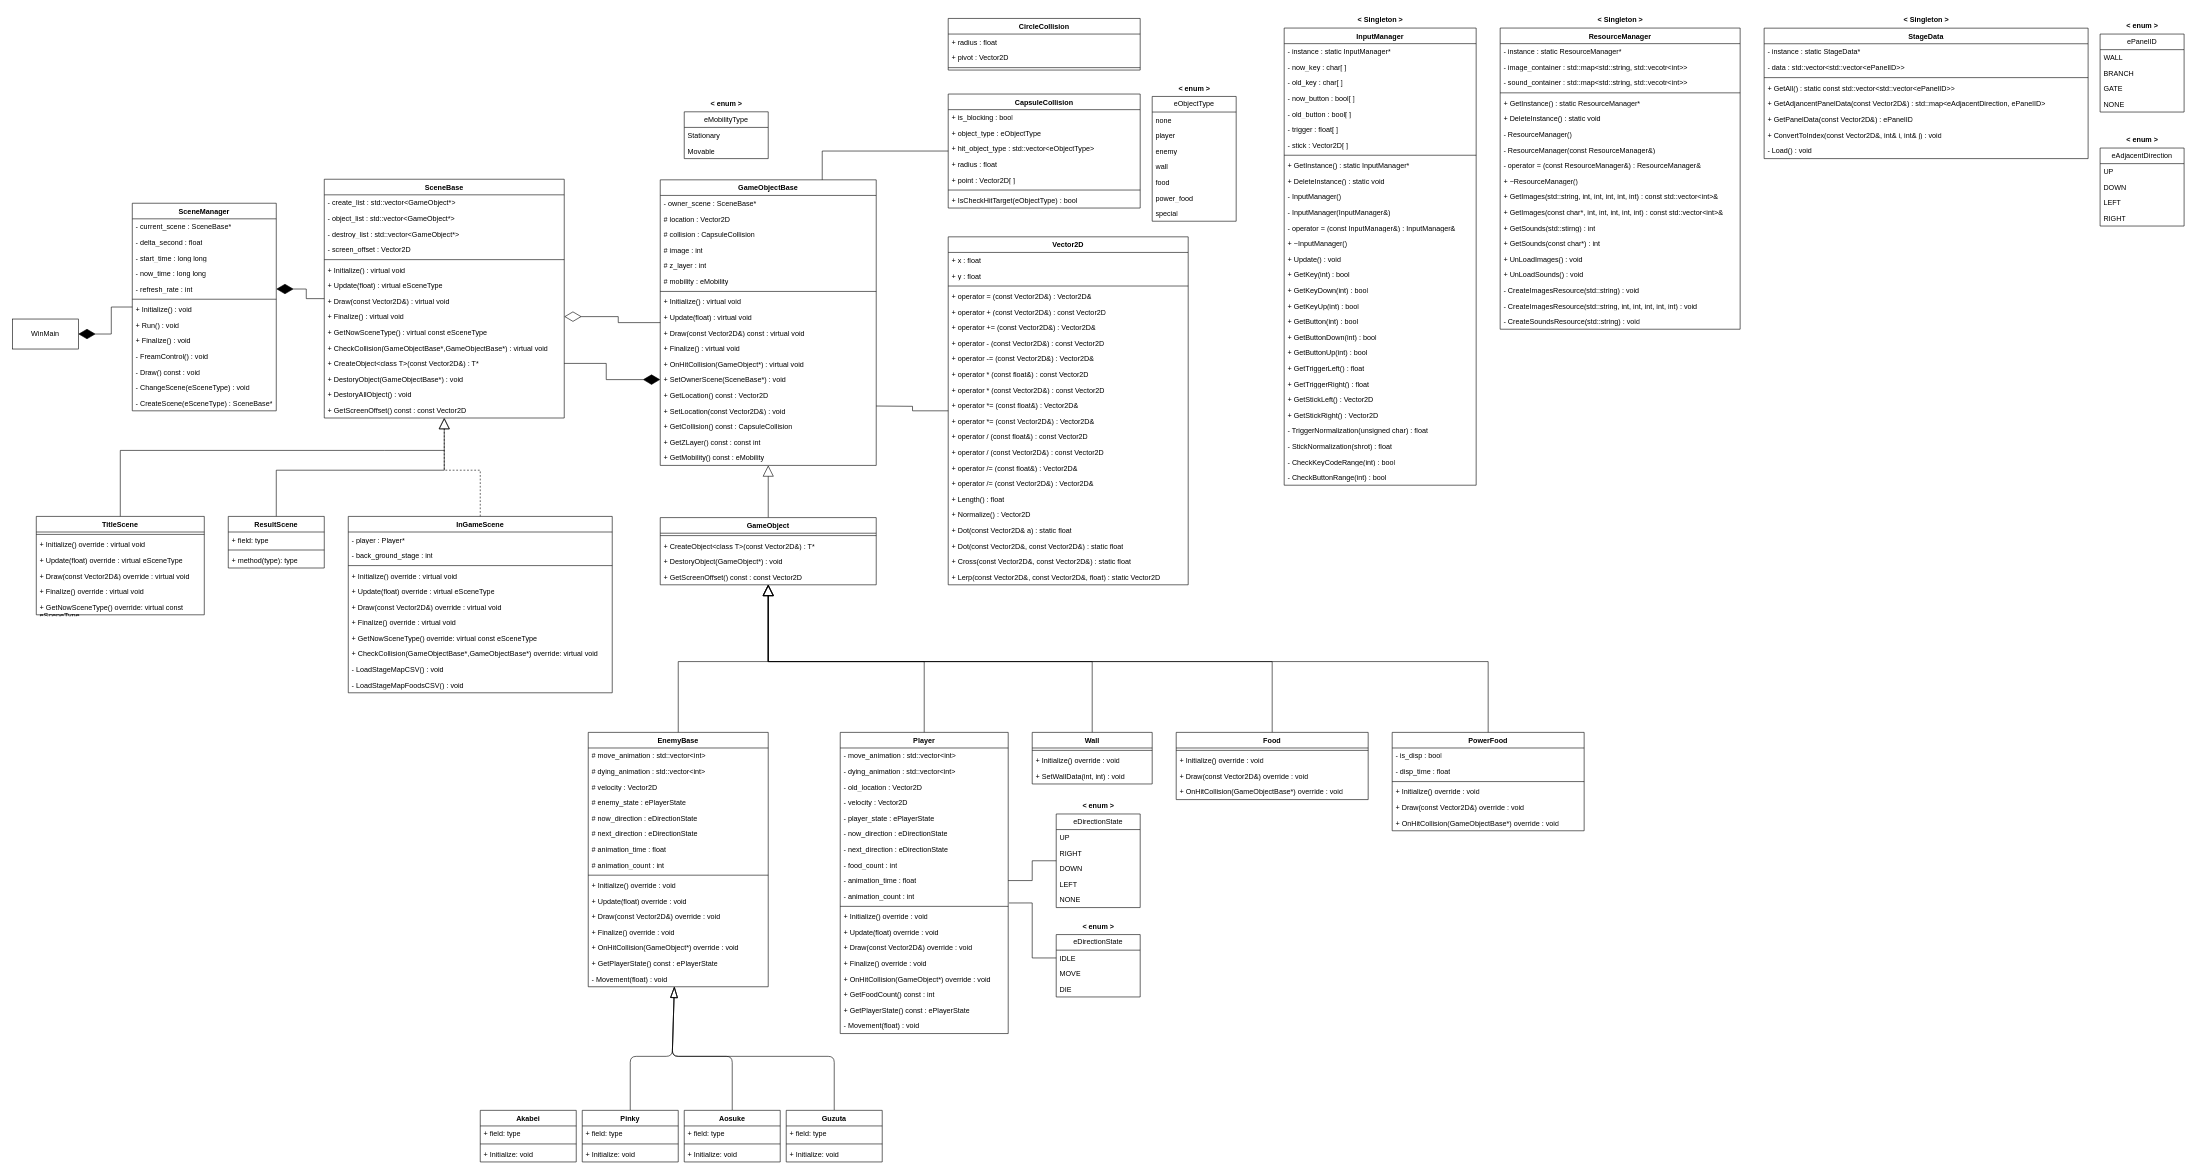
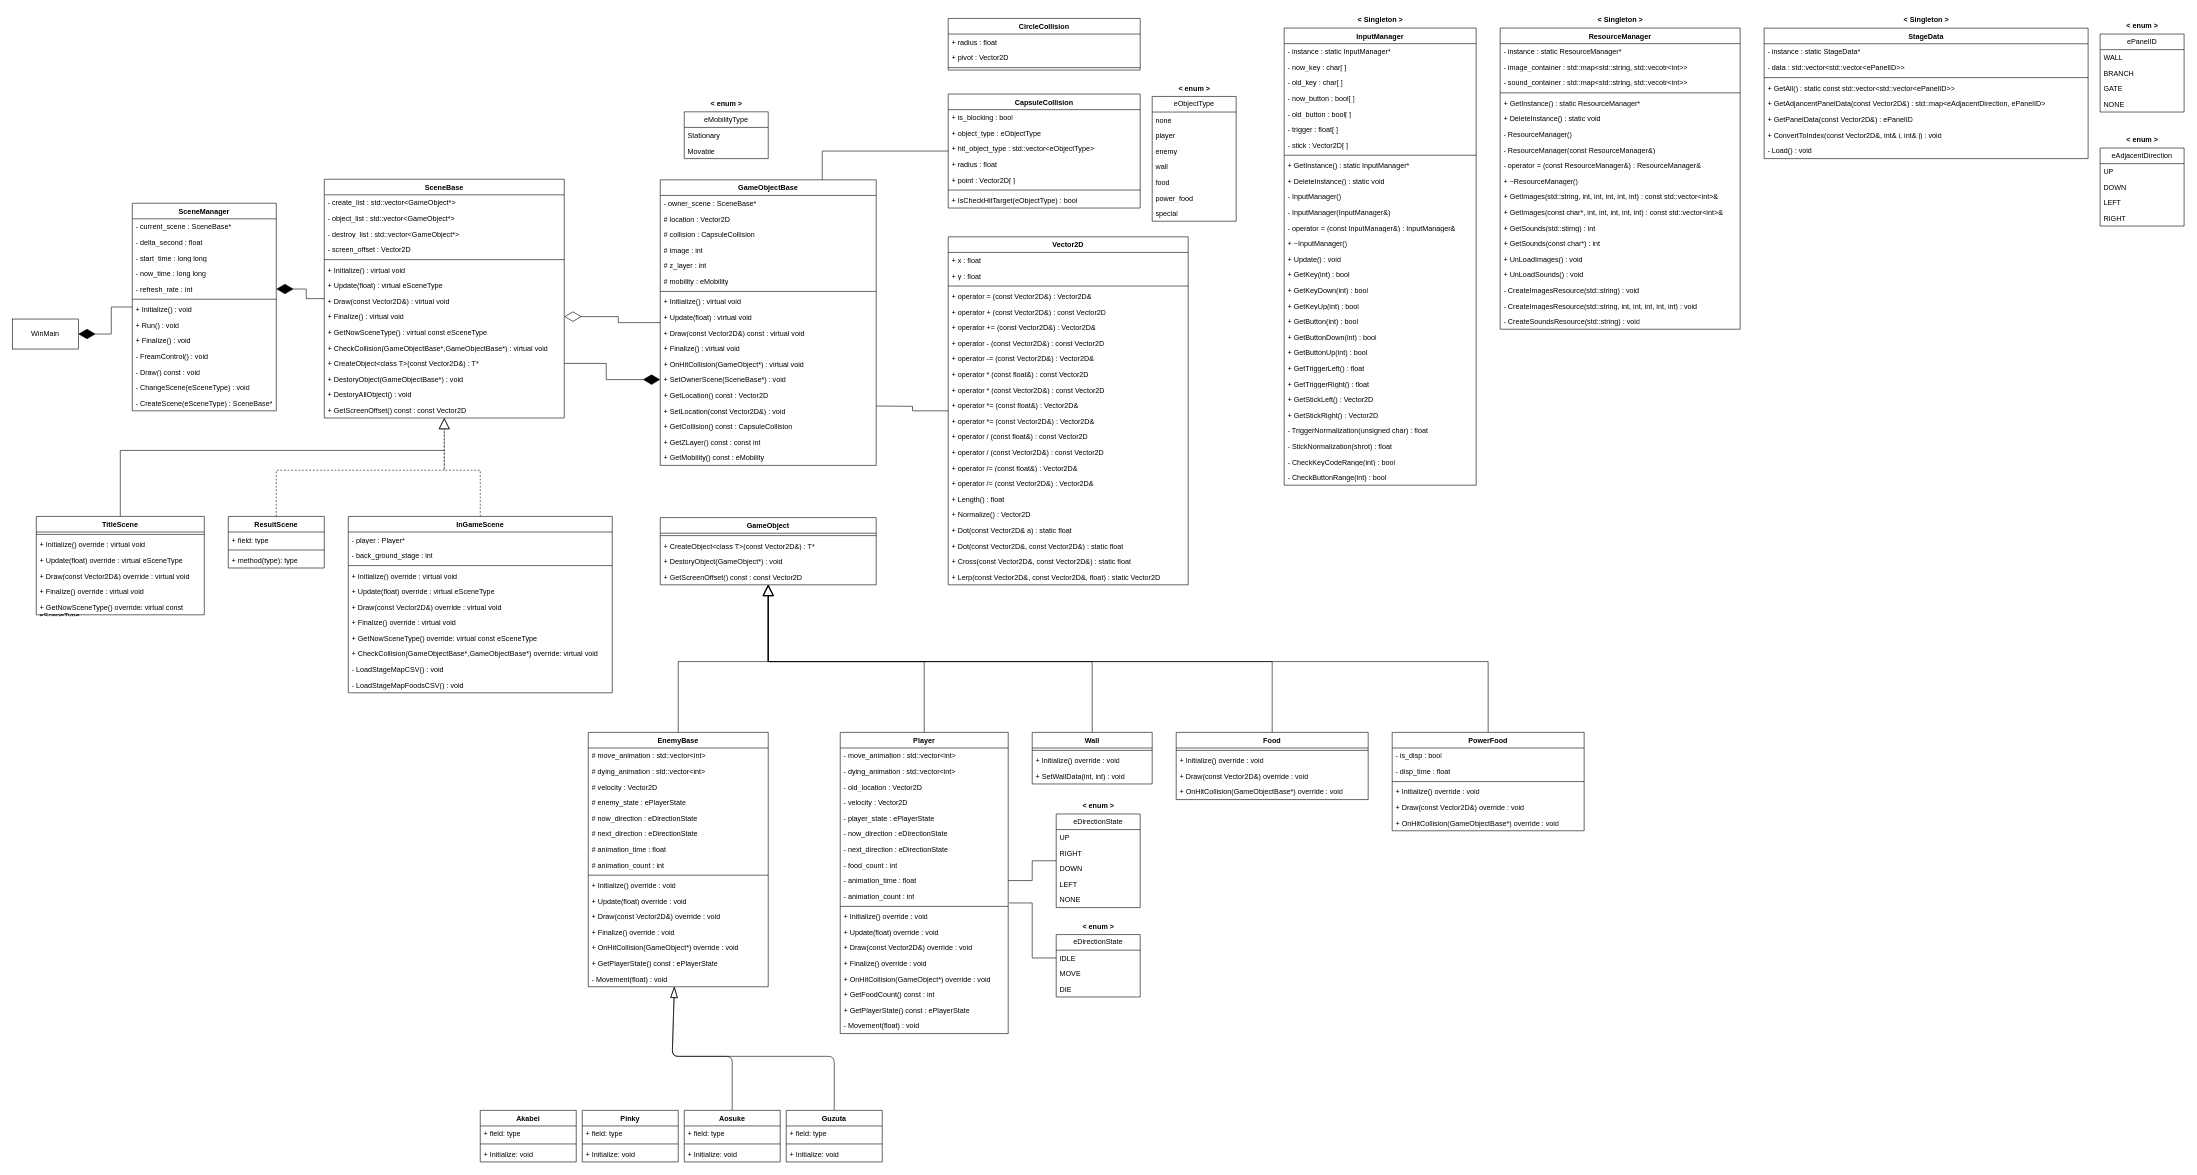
edge "ResultScene" -> "SceneBase": style solid -> dashed
edge "GameObject" -> "GameObjectBase": removed
edge "Pinky" -> "EnemyBase": removed
